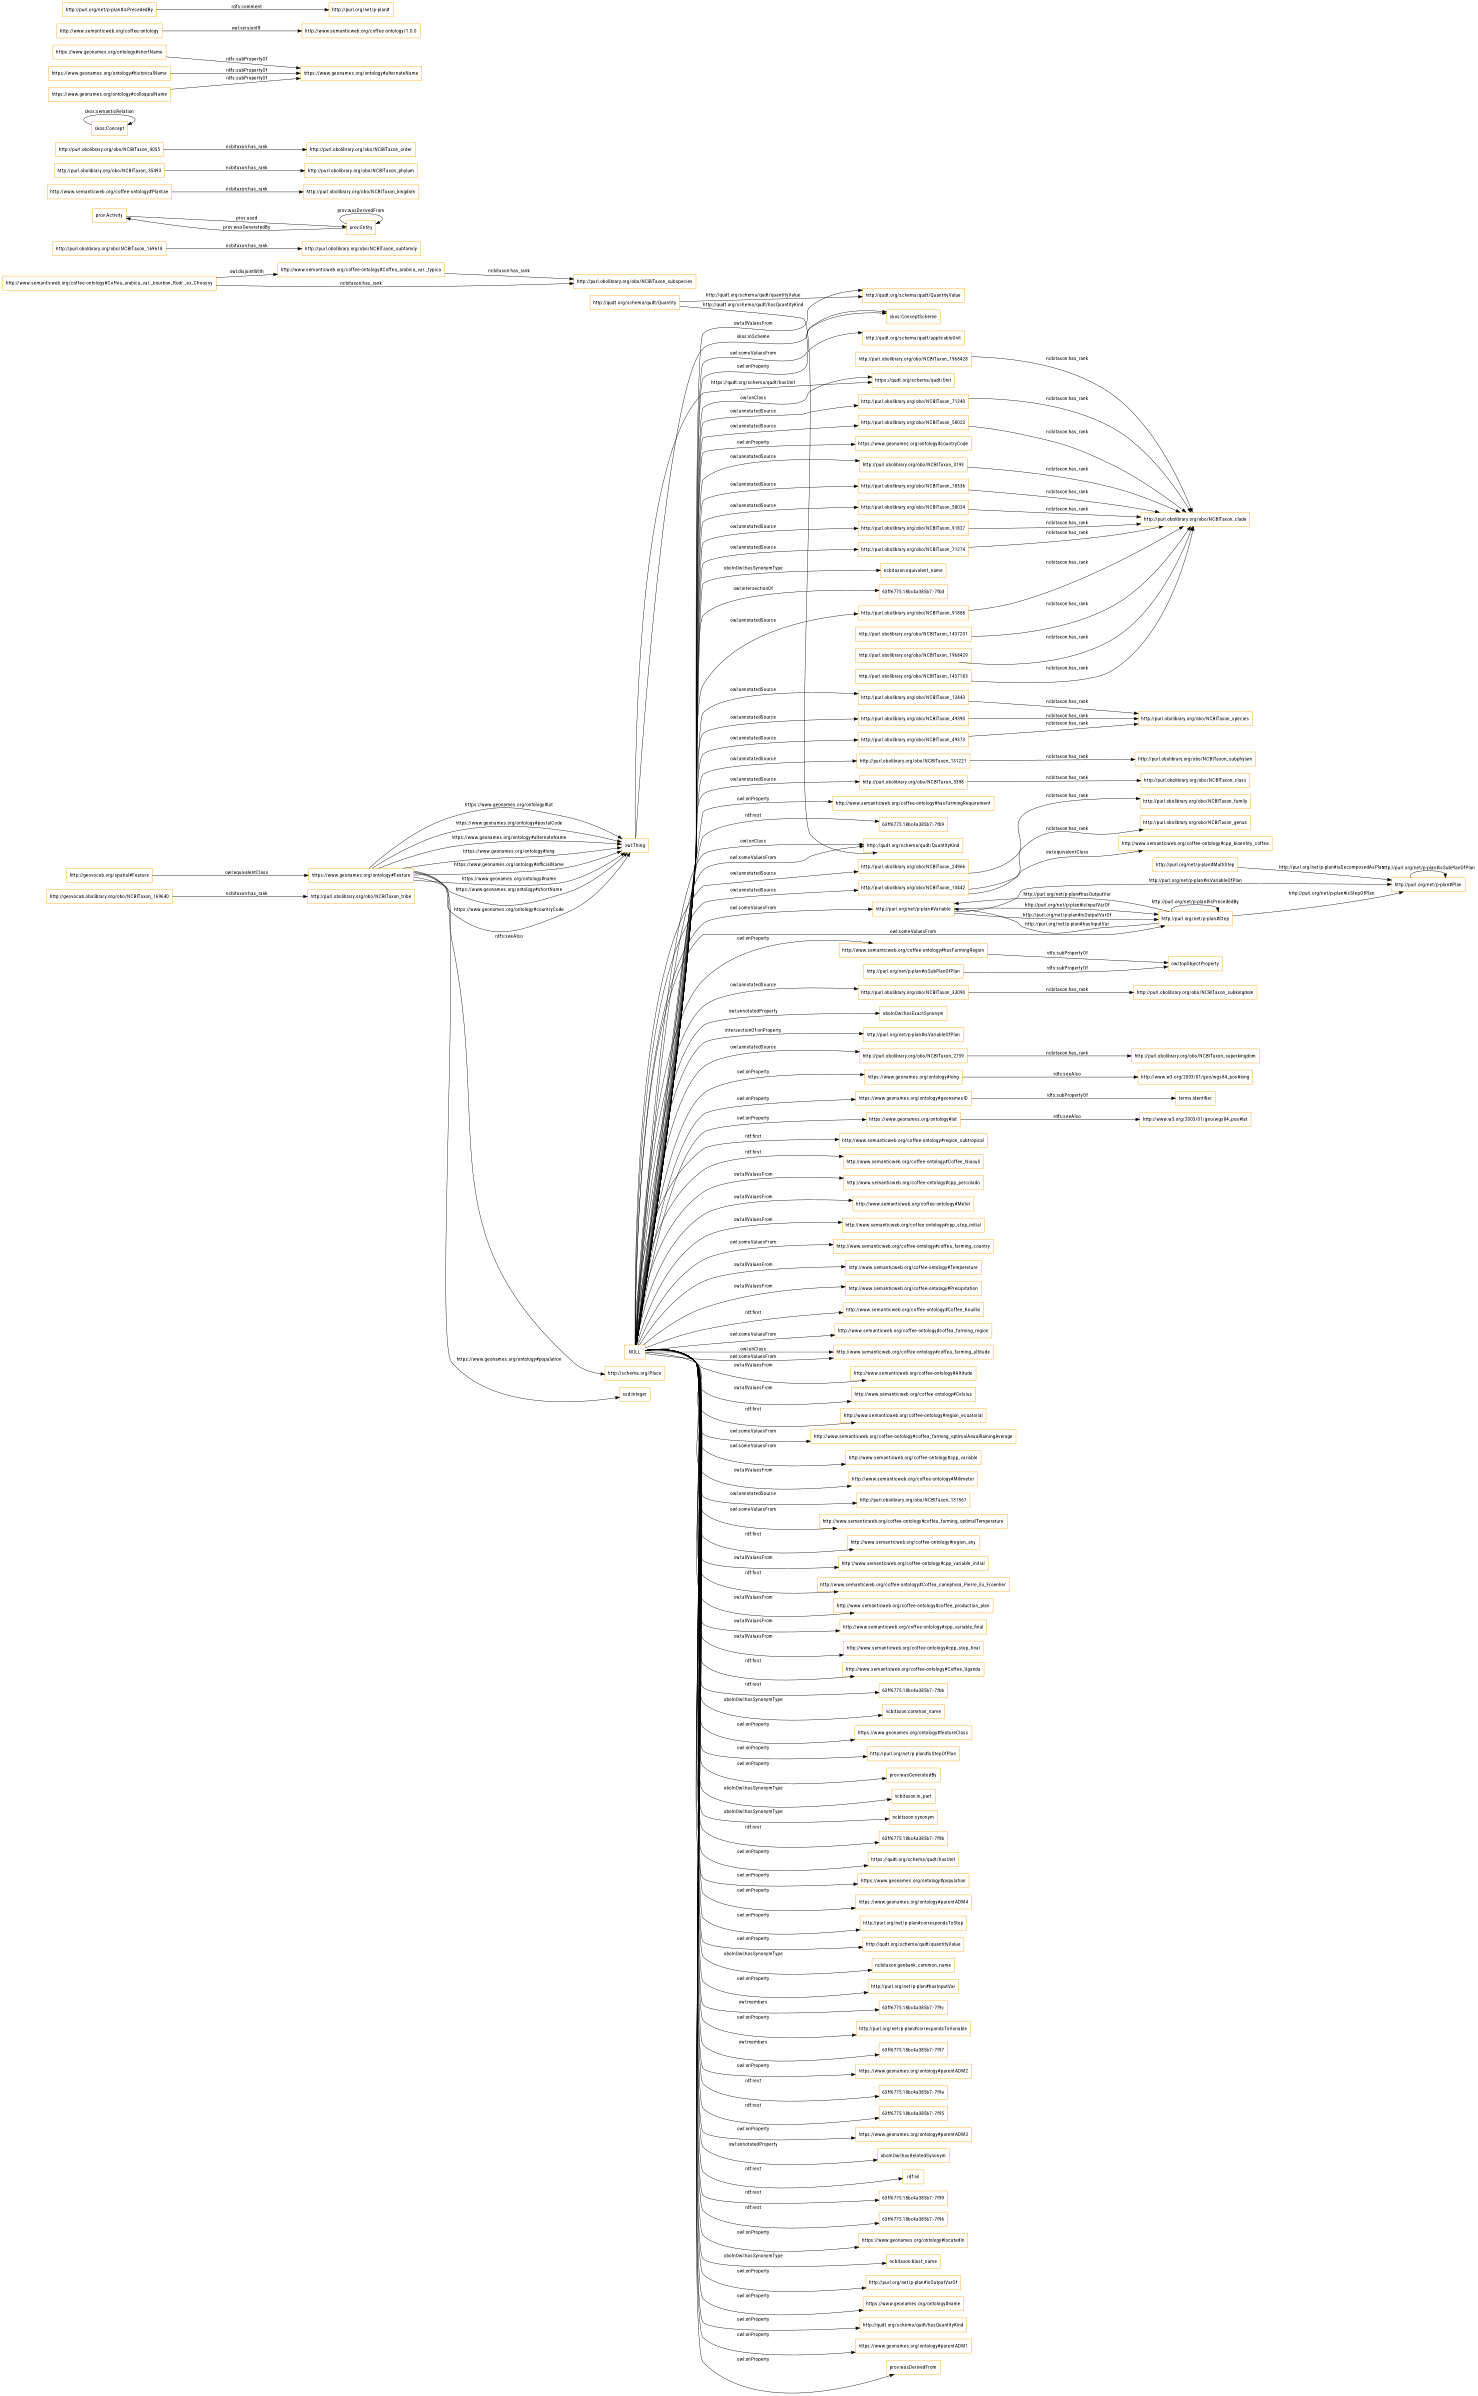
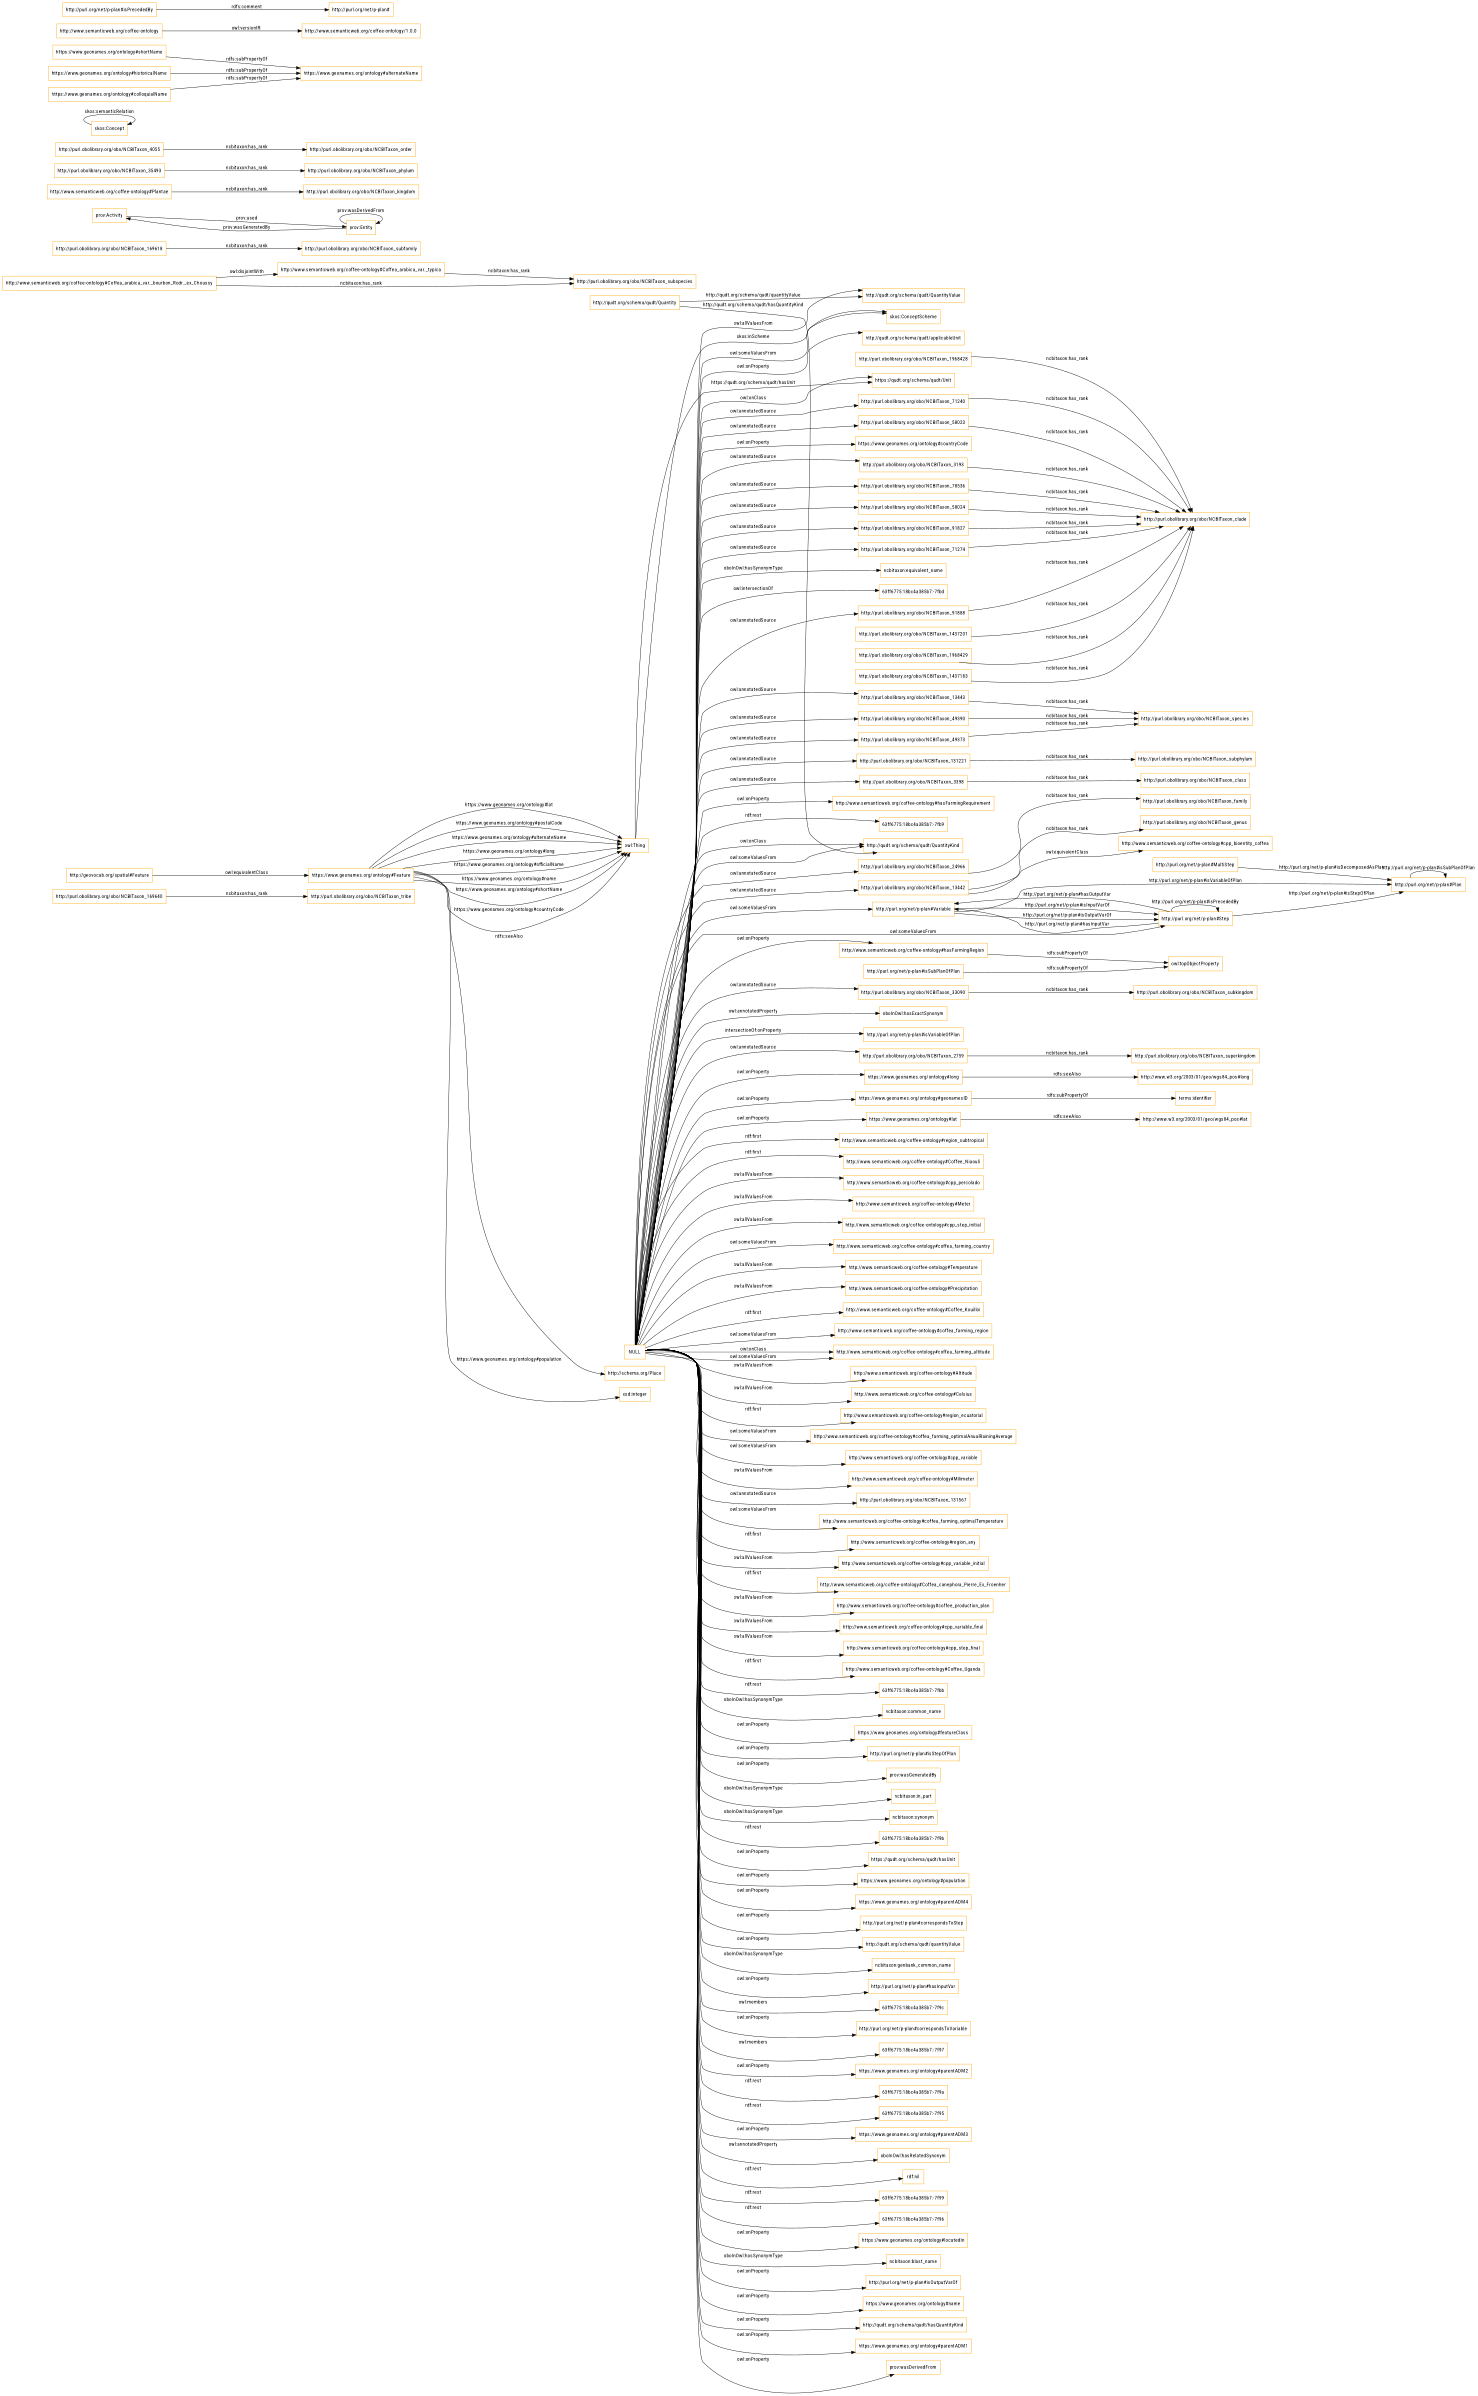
node "http://geovocab.obolibrary.org/obo/NCBITaxon_169640": label "http://geovocab.obolibrary.org/obo/NCBITaxon_169640" -> "http://purl.obolibrary.org/obo/NCBITaxon_169640"
